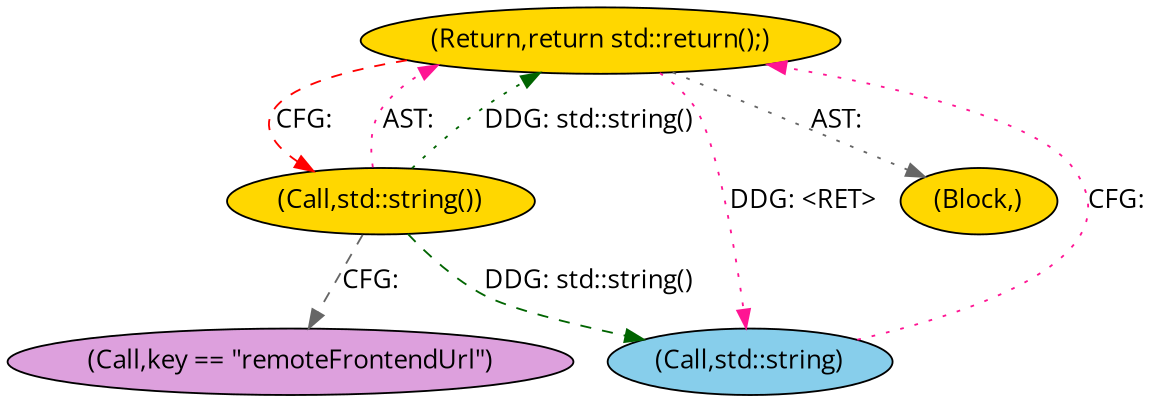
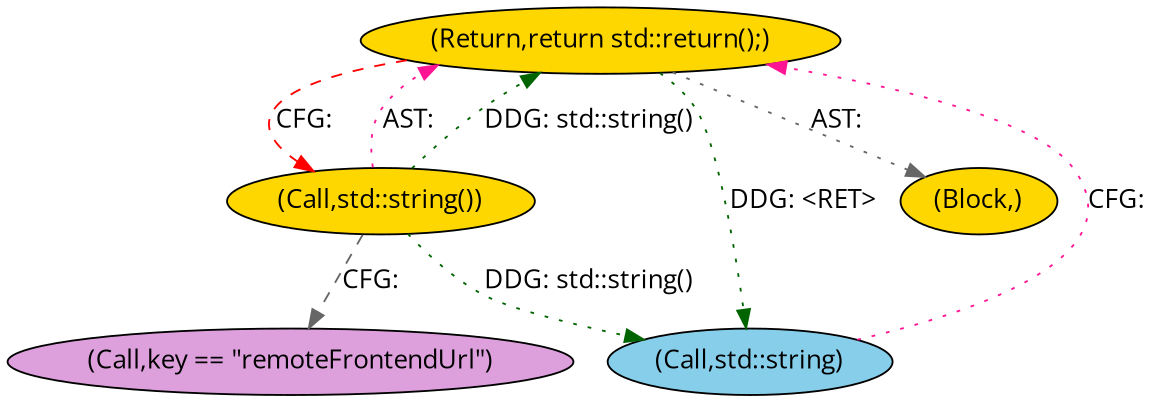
edge "(Return,return std::return();)" -> "(Call,std::string)": color deeppink -> darkgreen
edge "(Call,std::string())" -> "(Call,std::string)": style dashed -> dotted
